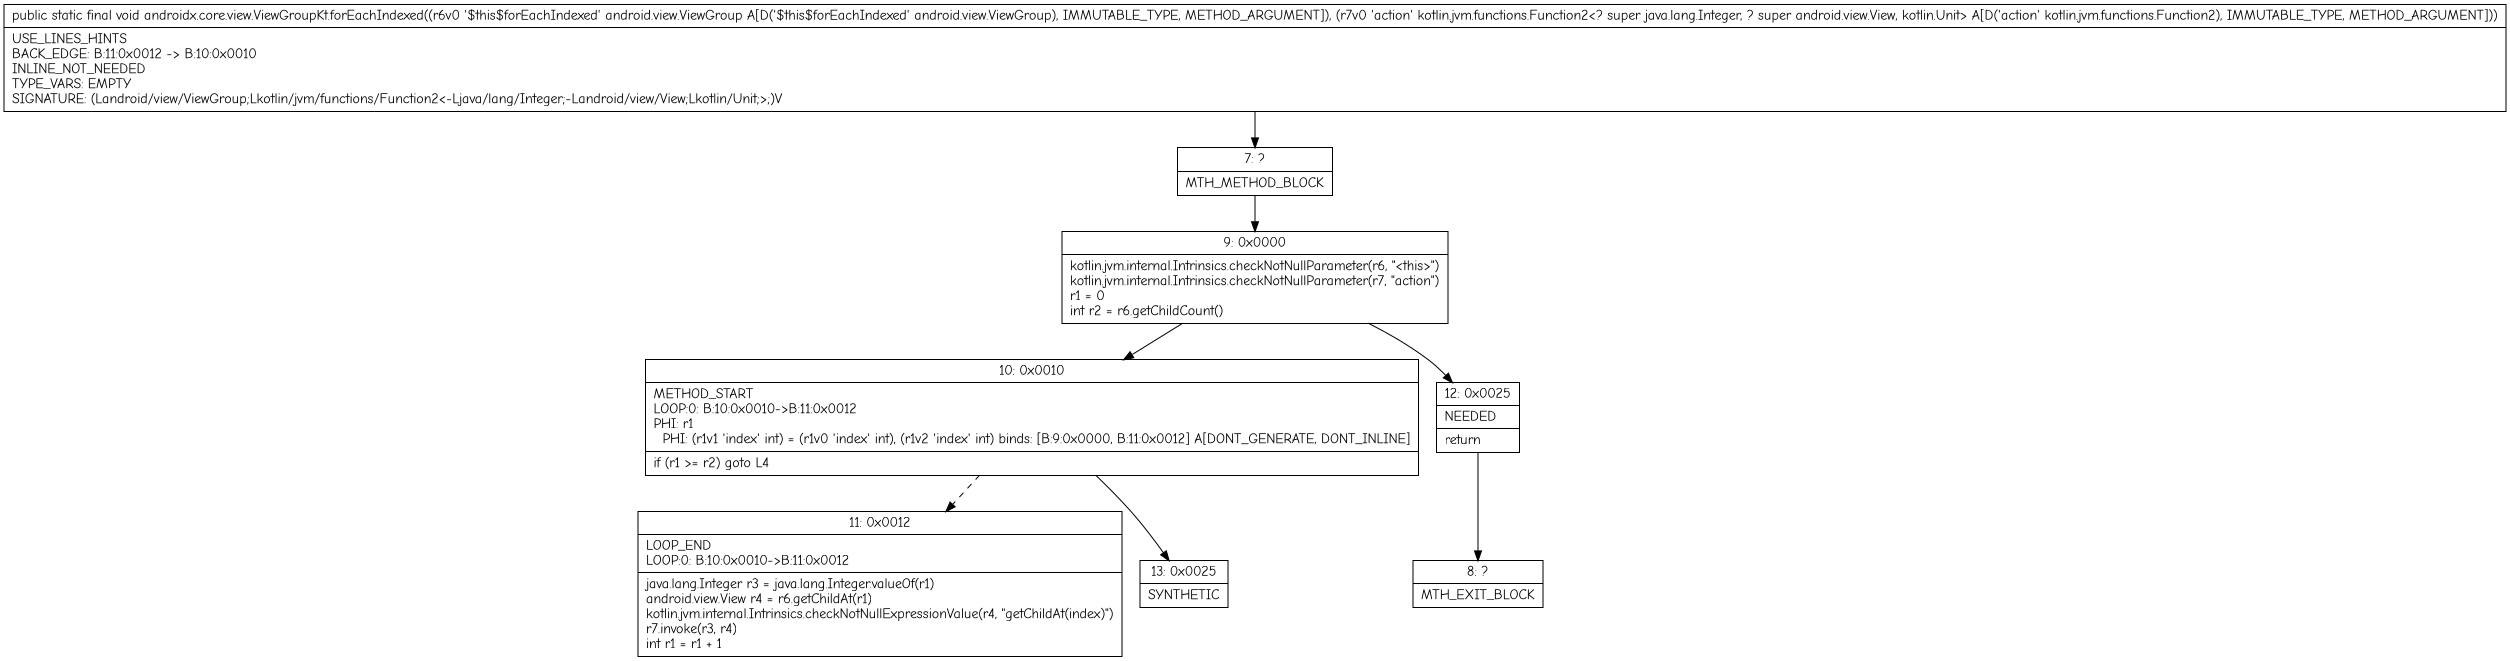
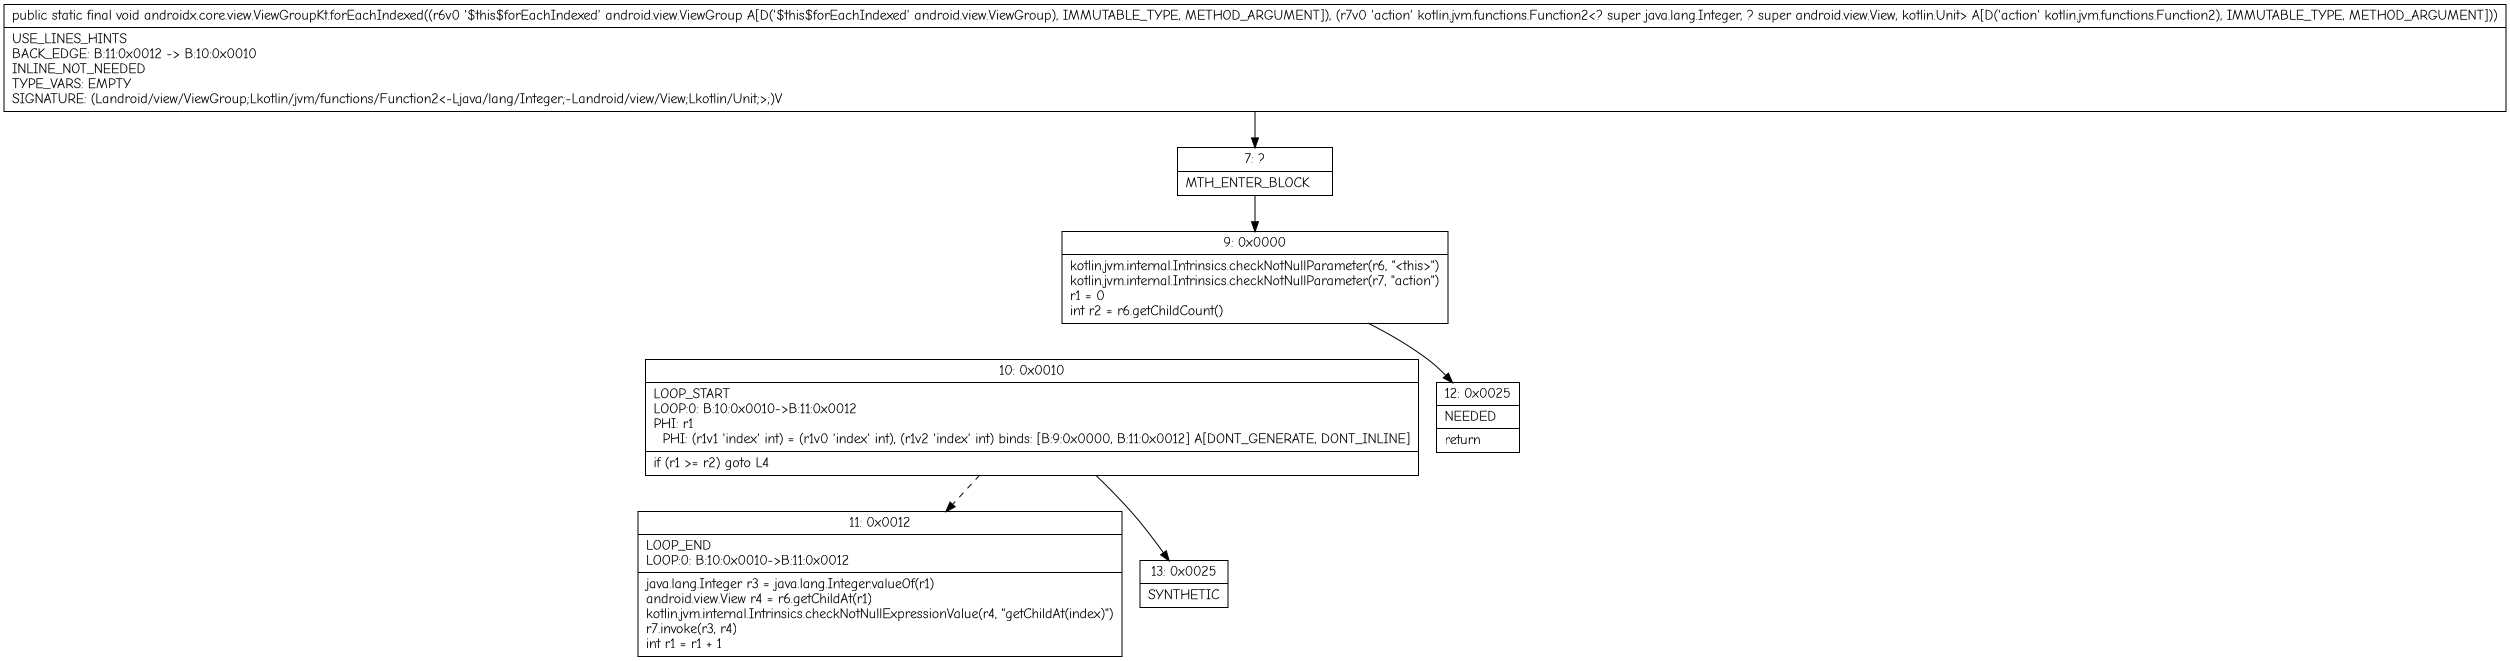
node "7: ?": text "MTH_METHOD_BLOCK" -> "MTH_ENTER_BLOCK"
edge "9: 0x0000" -> "10: 0x0010": removed
node "10: 0x0010": text "METHOD_START" -> "LOOP_START"
node "8: ?": removed
